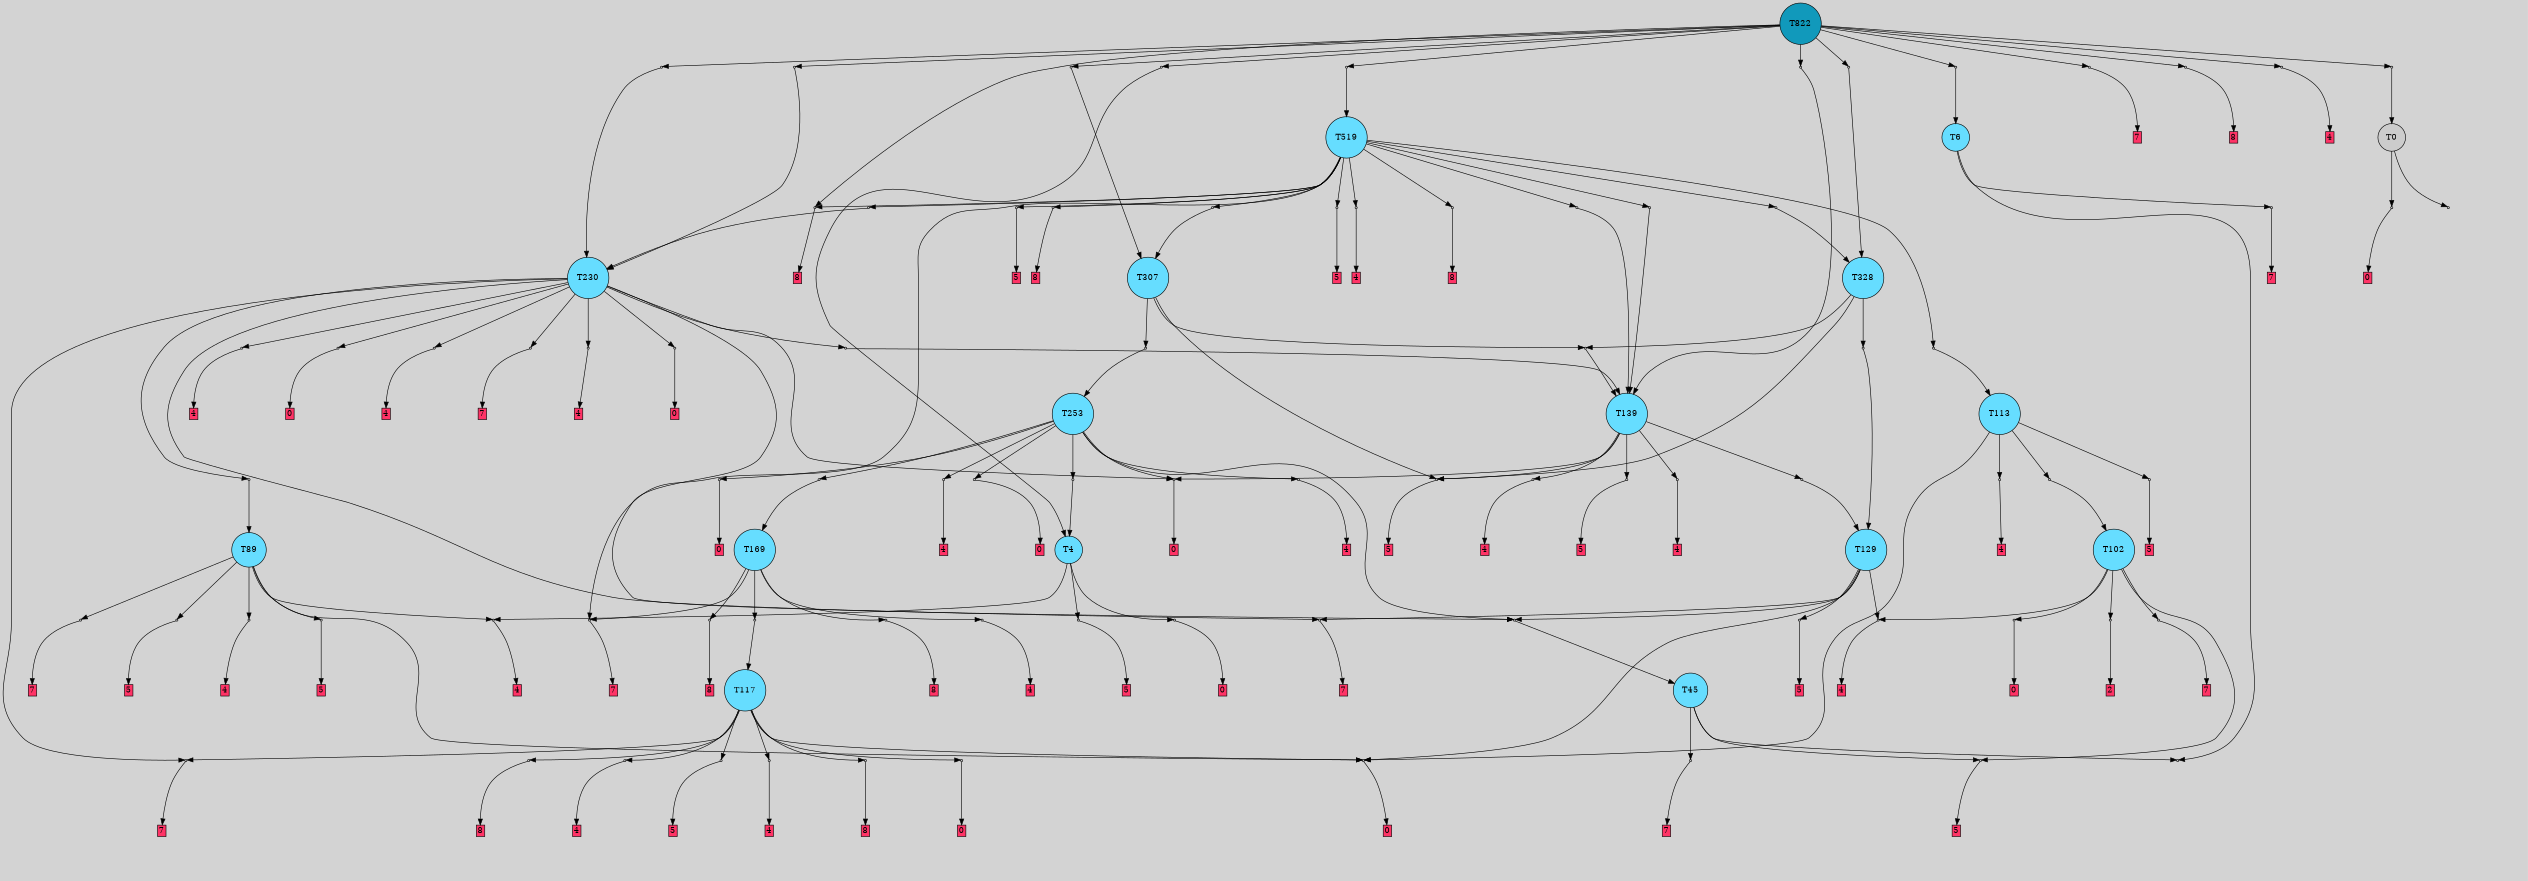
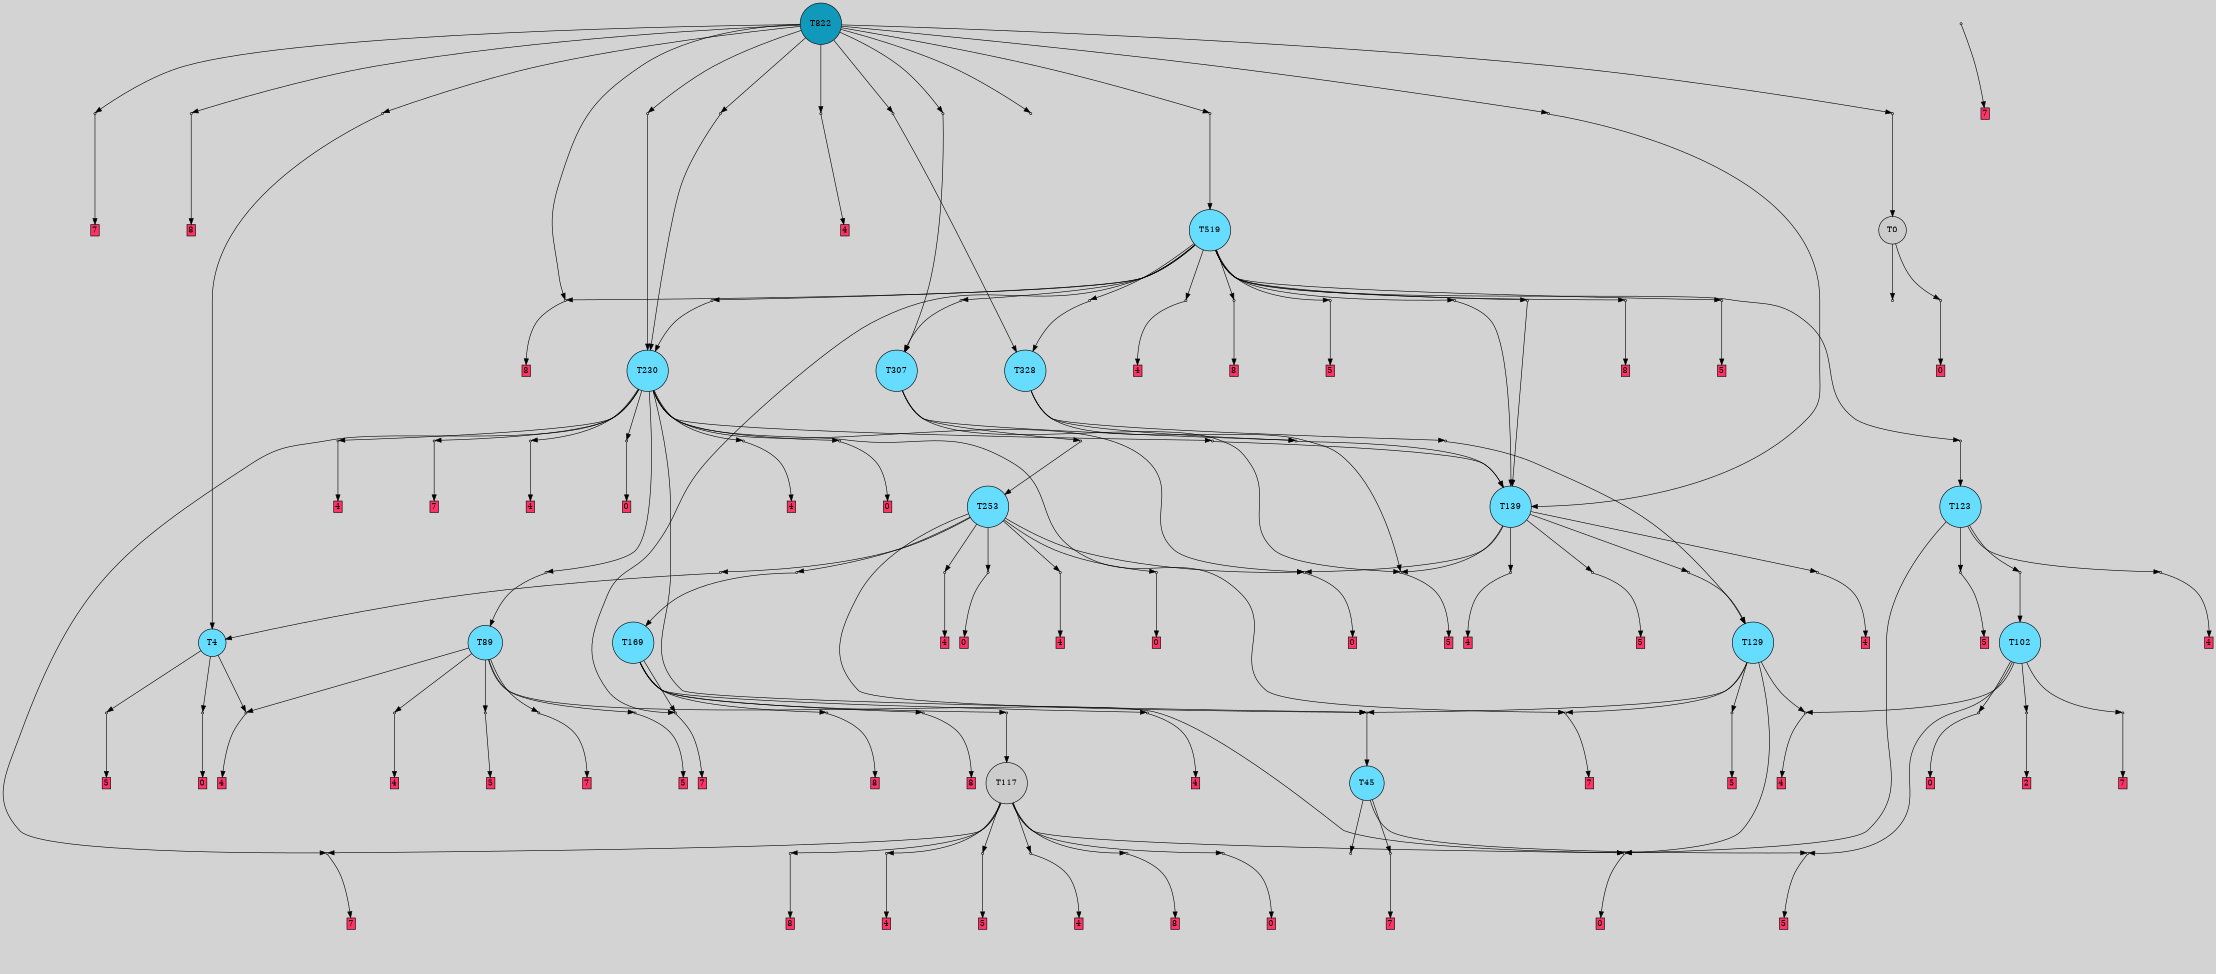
node "T6": removed
node "T113": label "T113" -> "T123"
node "T117": fillcolor #66ddff -> #cccccc
